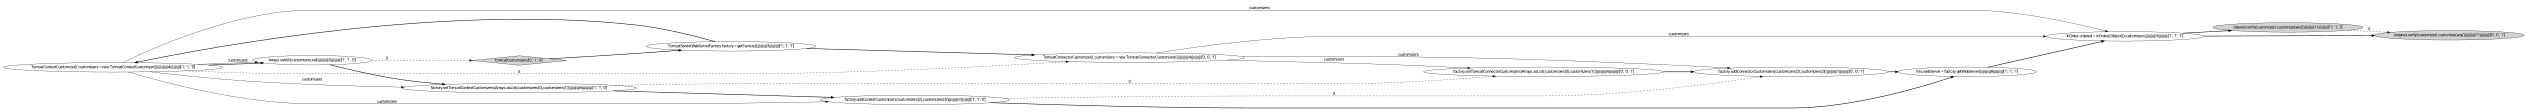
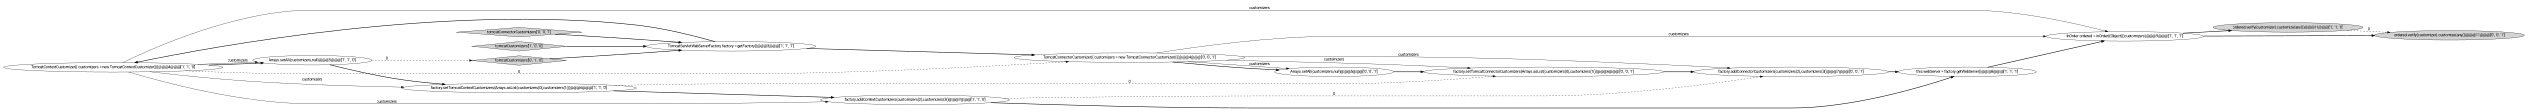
node "tomcatConnectorCustomizers['0', '0', '1']": added
node "tomcatCustomizers['1', '0', '0']": added
node "Arrays.setAll(customizers,null)@@@5@@@['0', '0', '1']": added
